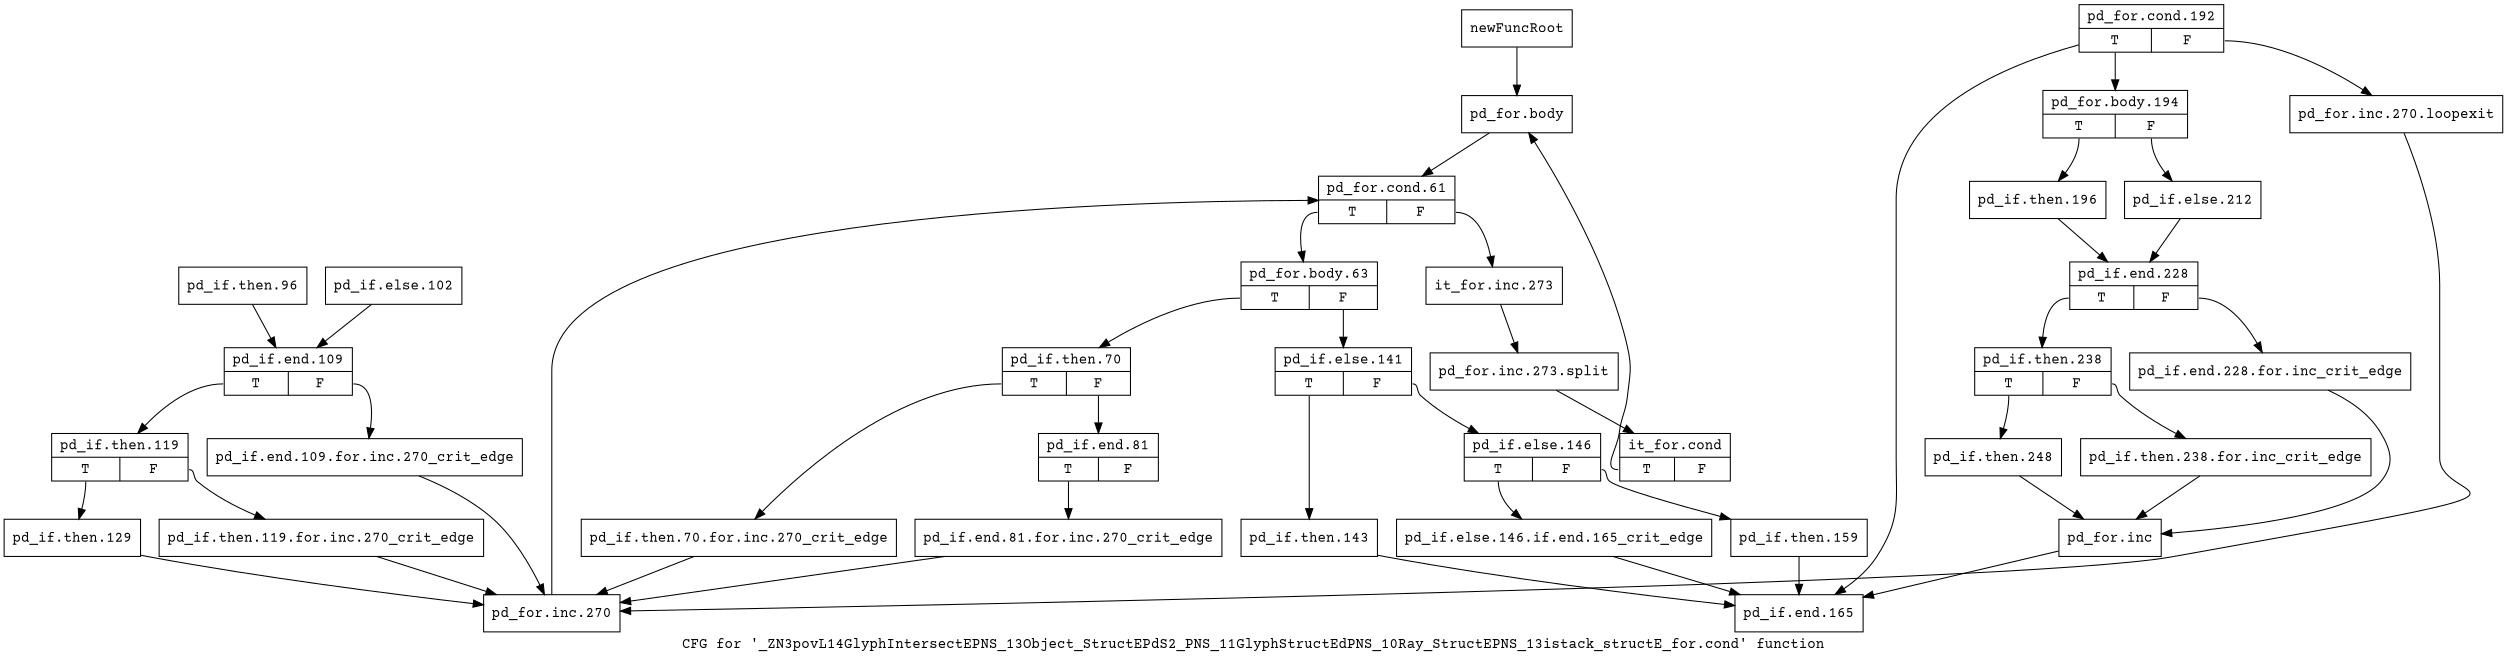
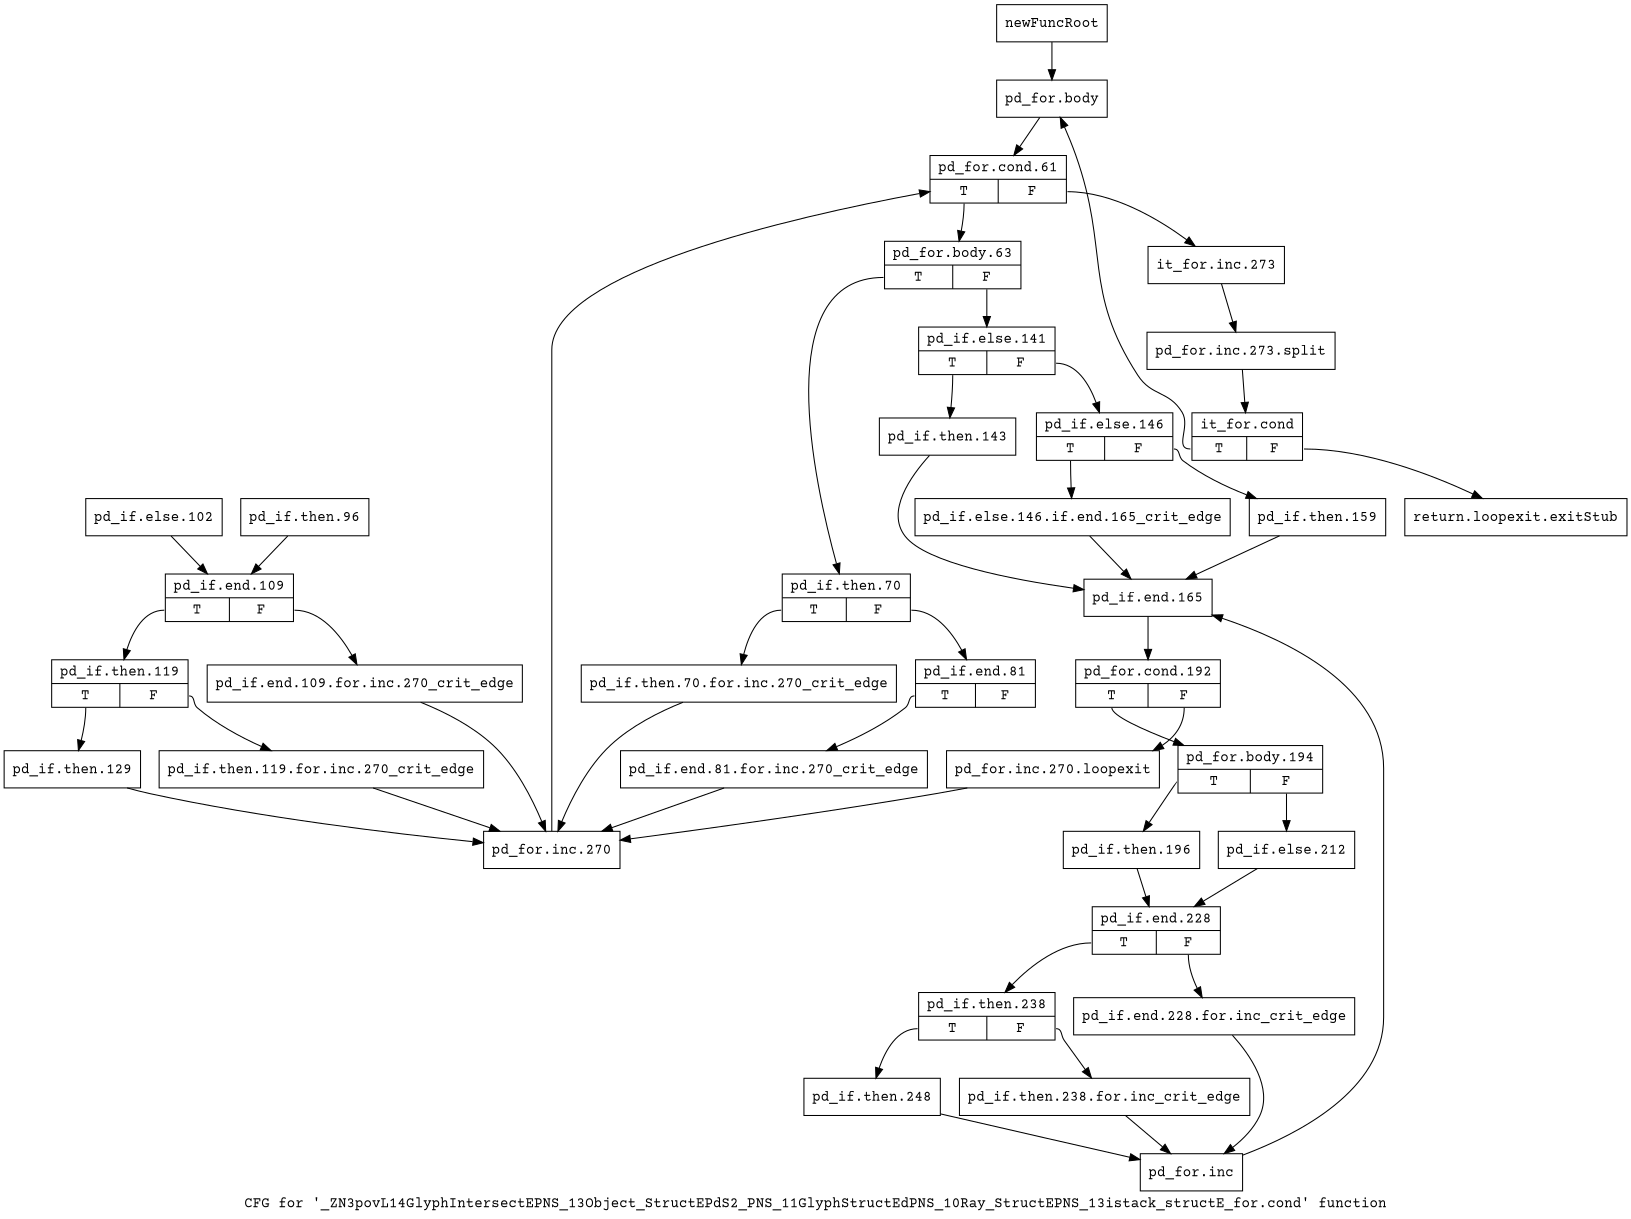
edge "pd_for.cond.192" -> "pd_if.end.165": reversed
node "return.loopexit.exitStub": added
